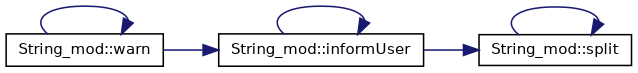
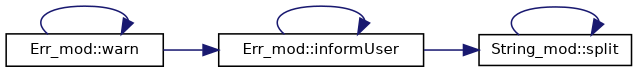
node "String_mod::warn": label "String_mod::warn" -> "Err_mod::warn"
node "String_mod::informUser": label "String_mod::informUser" -> "Err_mod::informUser"
